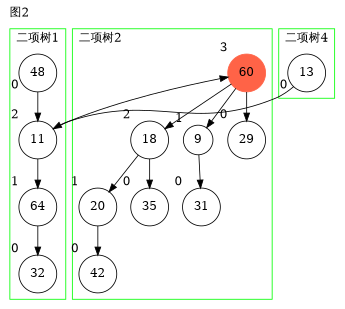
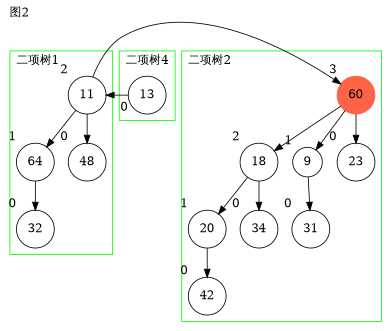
edge "48 0" -> "11 2": reversed
node "29 0": label "29 0" -> "23 0"
node "35 0": label "35 0" -> "34 0"
